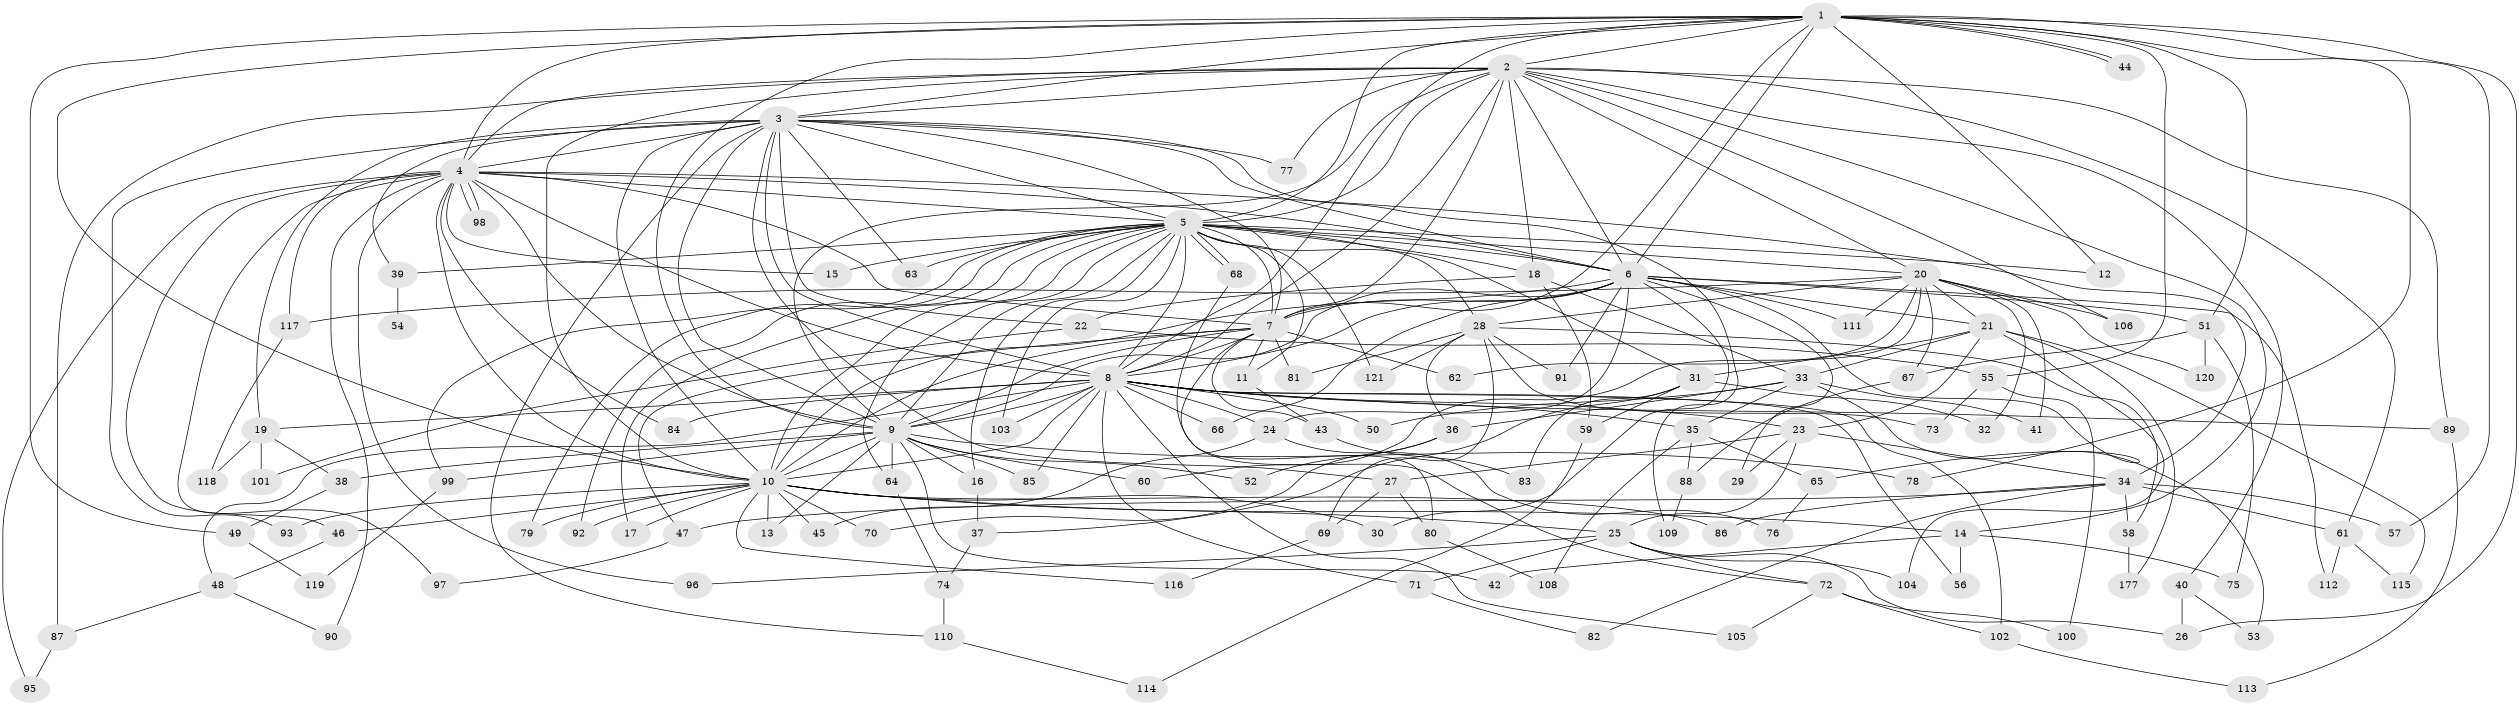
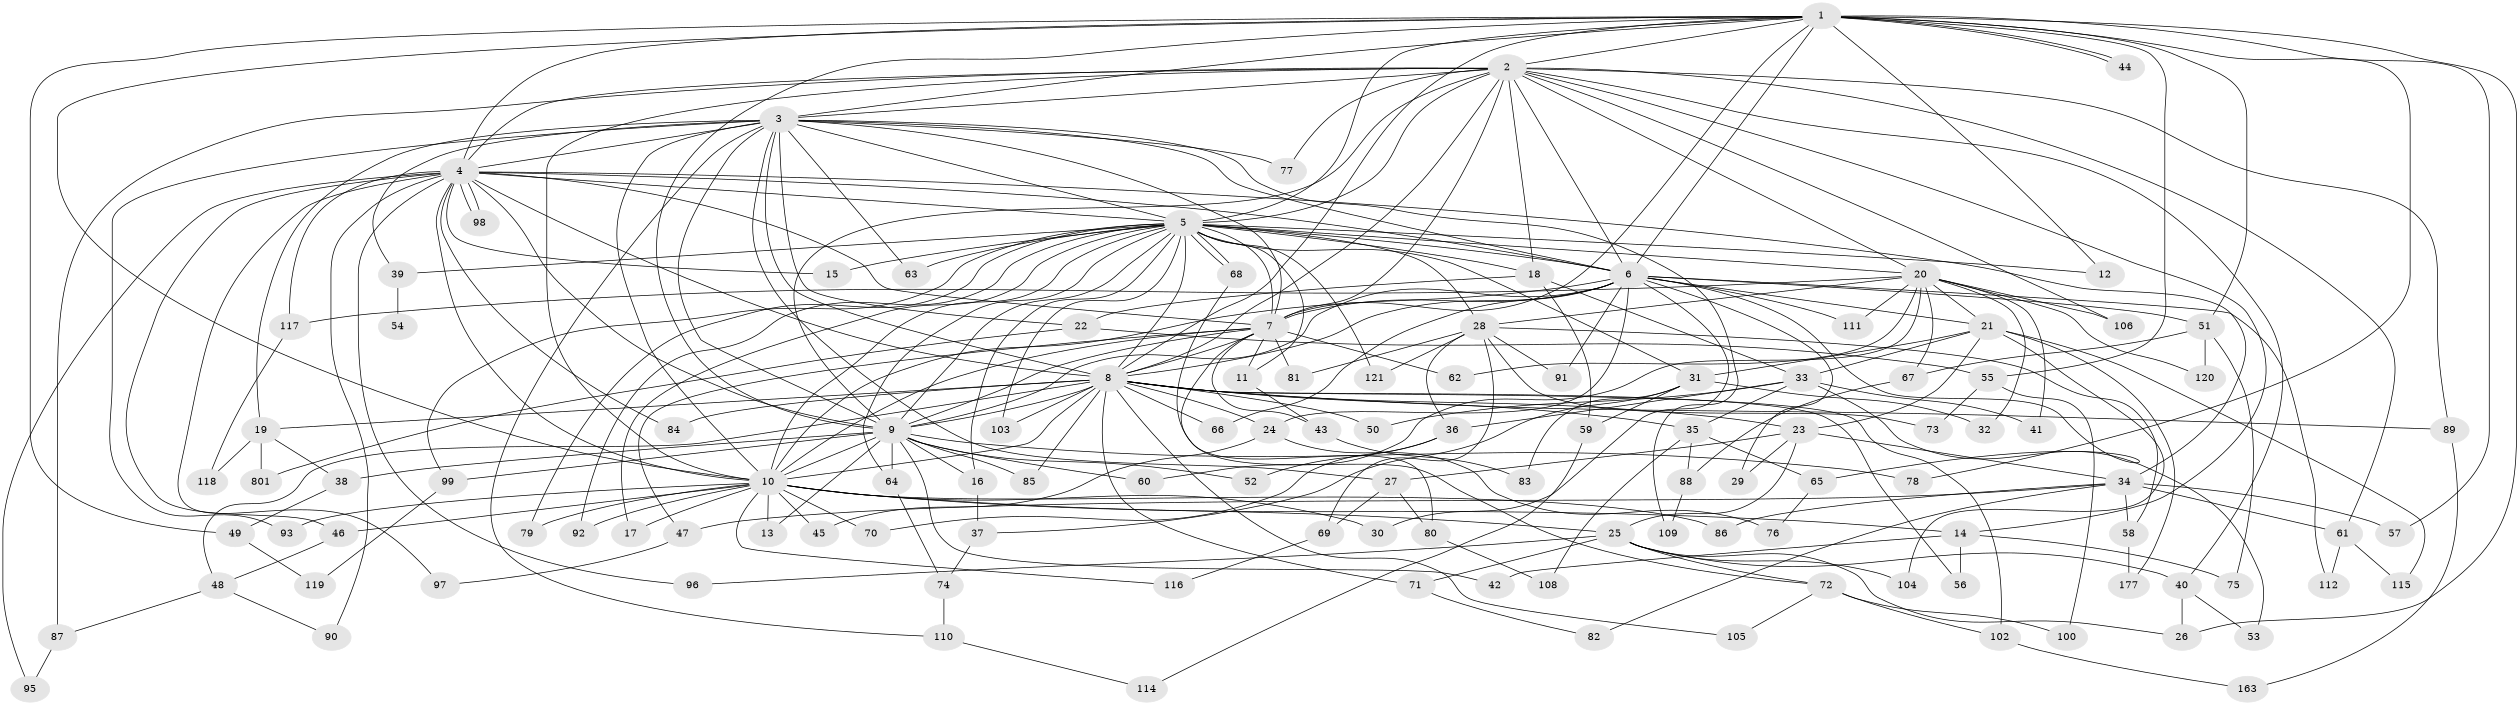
node "101": label "101" -> "801"
edge "25" -- "40": added
node "113": label "113" -> "163"
